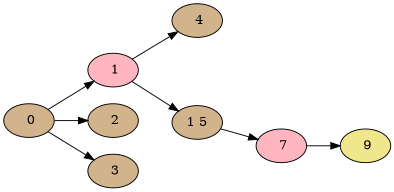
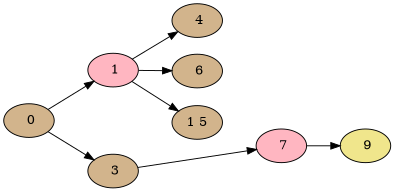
node "6": added
node "2": removed
edge "1 5" -> "7": now "3" -> "7"
